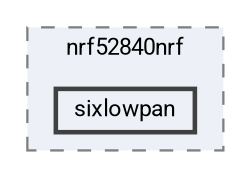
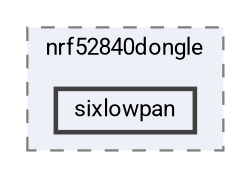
cluster "nrf52840nrf": label "nrf52840nrf" -> "nrf52840dongle"
